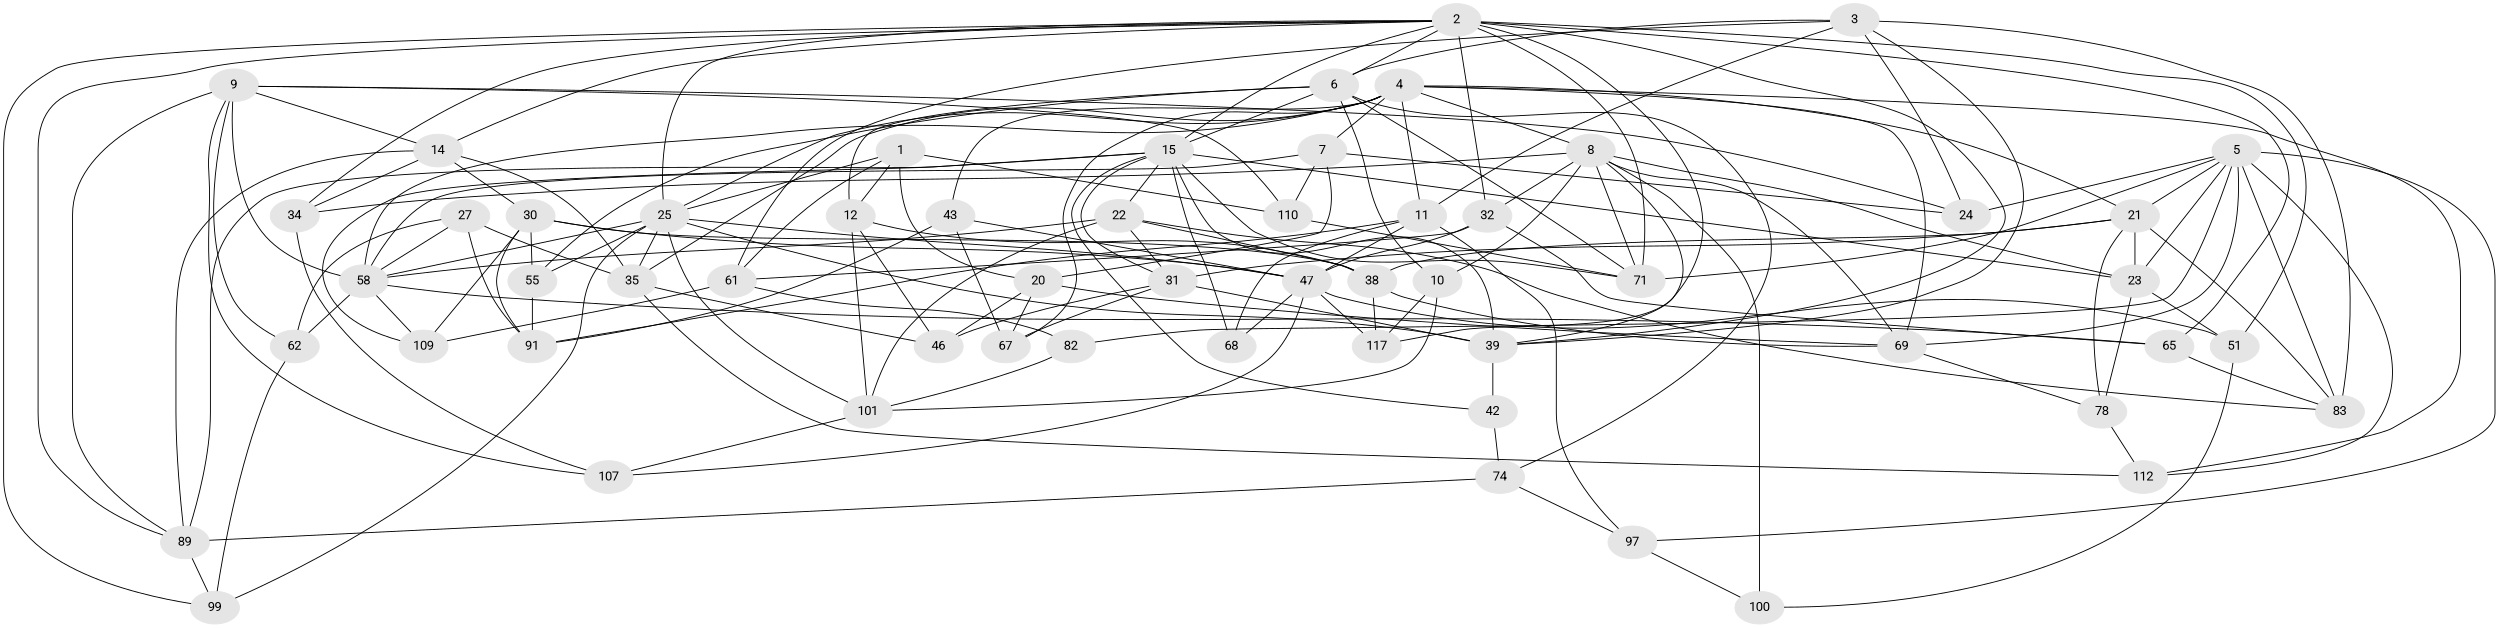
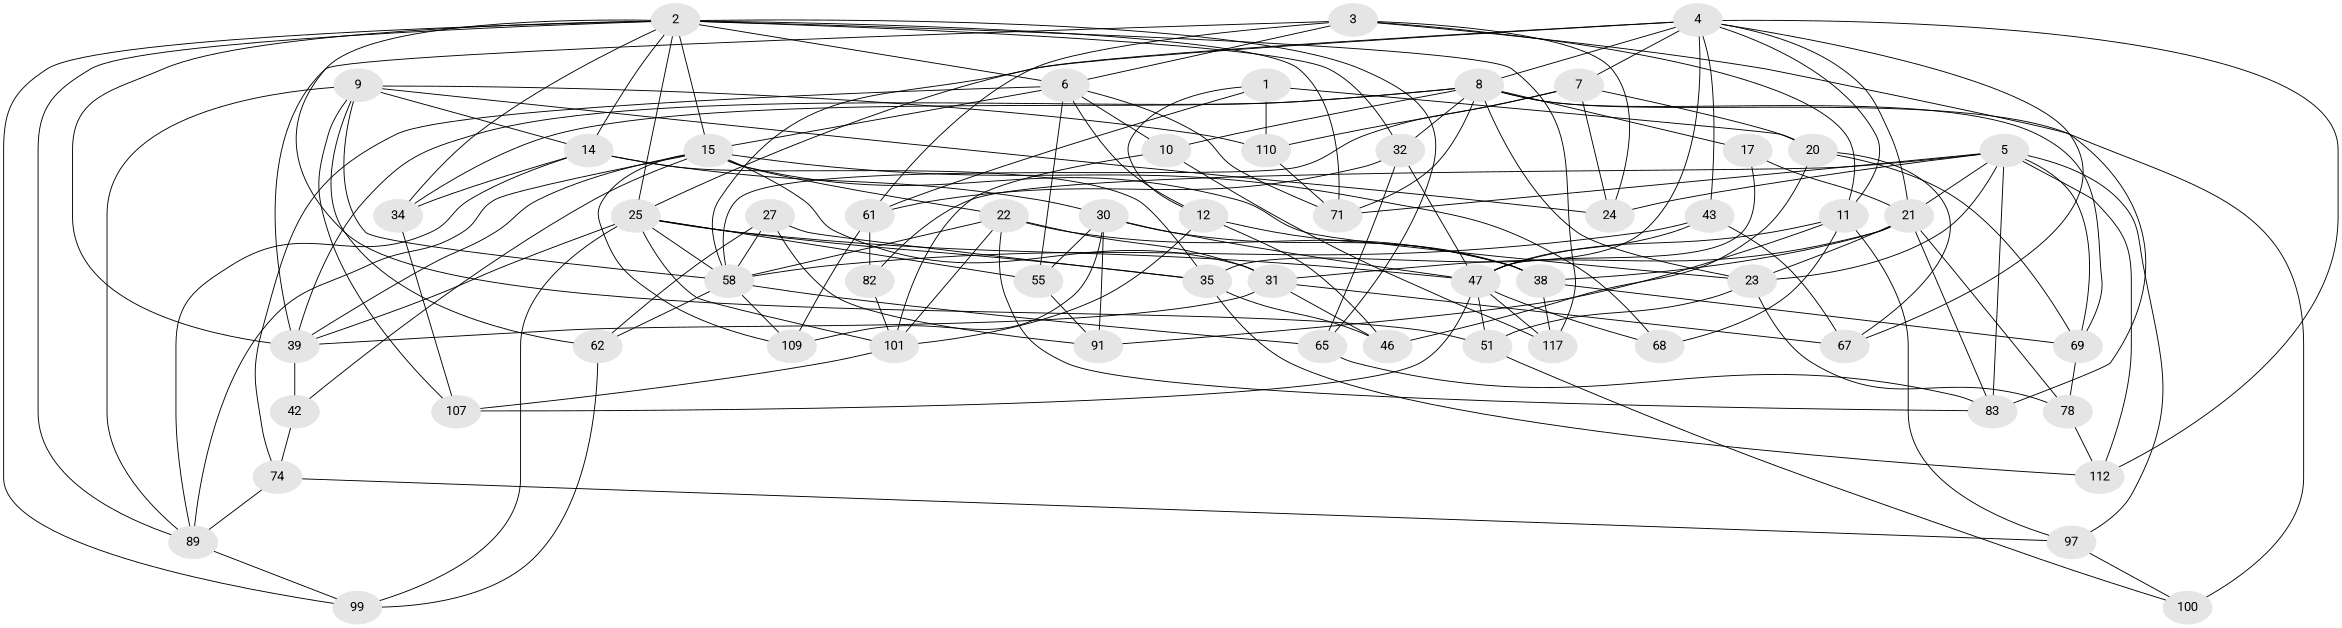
edge "4" -- "69": removed
node "17": added
edge "1" -- "25": removed
edge "15" -- "71": removed
edge "43" -- "91": now "43" -- "58"
